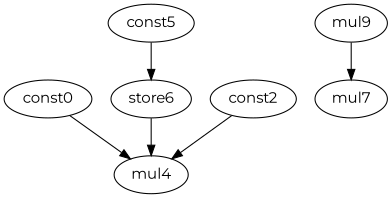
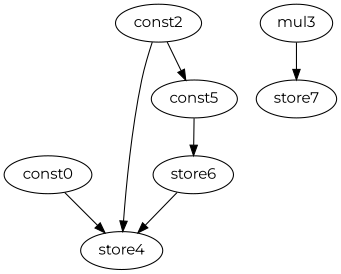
node "mul9": label "mul9" -> "mul3"
edge "const2" -> "const5": added
node "mul7": label "mul7" -> "store7"
node "mul4": label "mul4" -> "store4"
